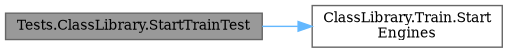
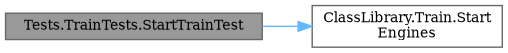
node "Tests.ClassLibrary.StartTrainTest": label "Tests.ClassLibrary.StartTrainTest" -> "Tests.TrainTests.StartTrainTest"
